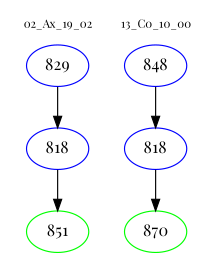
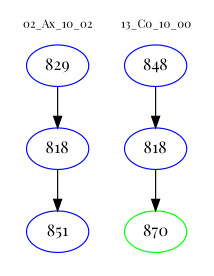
cluster "02_Ax_19_02": label "02_Ax_19_02" -> "02_Ax_10_02"
node "851": color green -> blue
